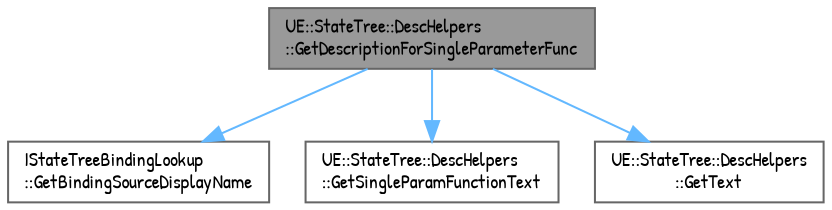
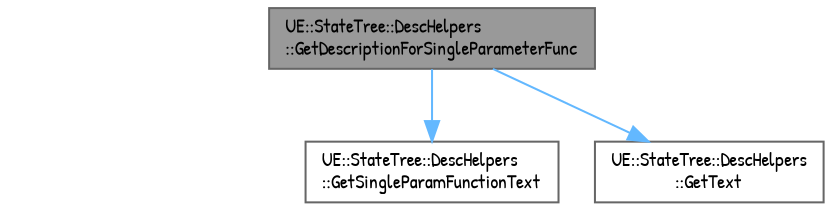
node "IStateTreeBindingLookup ::GetBindingSourceDisplayName": removed
